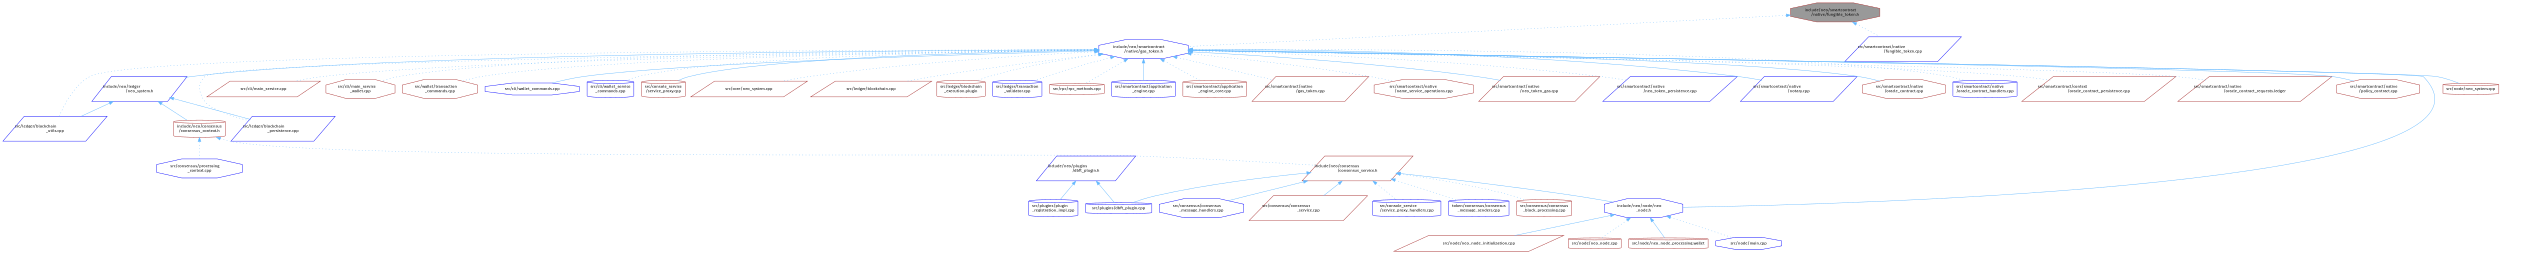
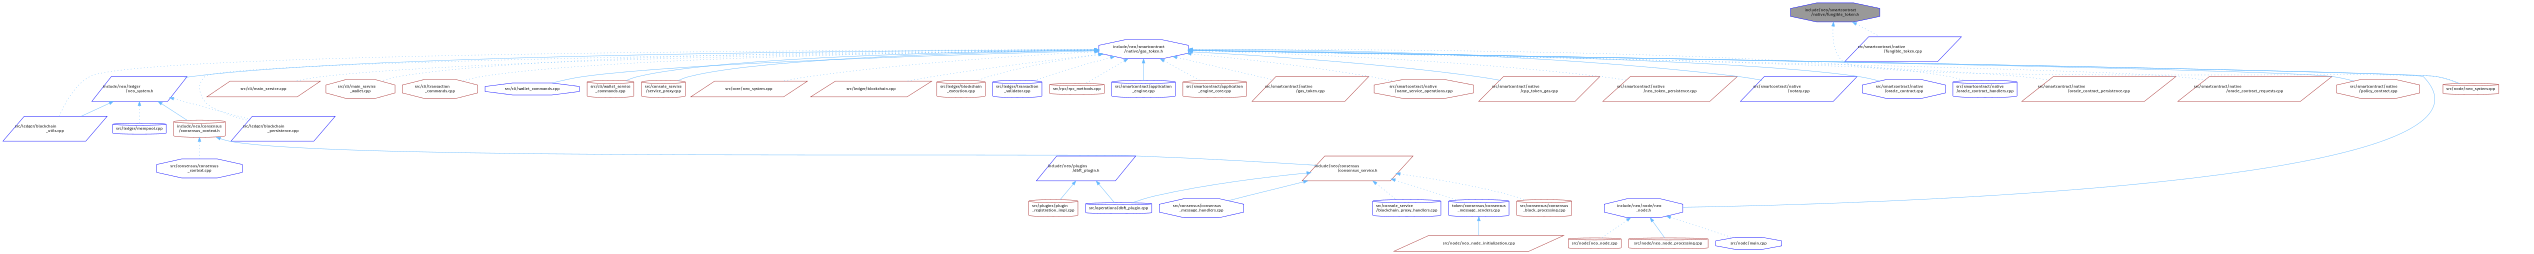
node "include/neo/smartcontract /native/fungible_token.h": color brown -> blue
edge "include/neo/smartcontract /native/gas_token.h" -> "include/neo/smartcontract /native/fungible_token.h": now "src/node/neo_system.cpp" -> "include/neo/smartcontract /native/fungible_token.h"
edge "src/cli/wallet_service _commands.cpp" -> "include/neo/smartcontract /native/gas_token.h": style dotted -> solid
node "src/wallet/transaction _commands.cpp": label "src/wallet/transaction _commands.cpp" -> "src/cli/transaction _commands.cpp"
node "src/cli/wallet_service _commands.cpp": color blue -> brown
node "src/ledger/blockchain _execution.plugin": label "src/ledger/blockchain _execution.plugin" -> "src/ledger/blockchain _execution.cpp"
node "src/smartcontract/native /neo_token_gas.cpp": label "src/smartcontract/native /neo_token_gas.cpp" -> "src/smartcontract/native /cpp_token_gas.cpp"
node "src/smartcontract/native /neo_token_persistence.cpp": color blue -> brown
node "src/smartcontract/native /oracle_contract.cpp": color brown -> blue
node "src/smartcontract/context /oracle_contract_persistence.cpp": label "src/smartcontract/context /oracle_contract_persistence.cpp" -> "src/smartcontract/native /oracle_contract_persistence.cpp"
node "src/smartcontract/native /oracle_contract_requests.ledger": label "src/smartcontract/native /oracle_contract_requests.ledger" -> "src/smartcontract/native /oracle_contract_requests.cpp"
edge "src/ledger/blockchain _persistence.cpp" -> "include/neo/ledger /neo_system.h": style solid -> dotted
node "src/ledger/mempool.cpp": added
edge "include/neo/consensus /consensus_service.h" -> "include/neo/consensus /consensus_context.h": style dotted -> solid
node "src/consensus/processing _context.cpp": label "src/consensus/processing _context.cpp" -> "src/consensus/consensus _context.cpp"
edge "include/neo/node/neo _node.h" -> "include/neo/consensus /consensus_service.h": removed
node "src/plugins/plugin _registration_impl.cpp": color blue -> brown
node "src/plugins/dbft_plugin.cpp": label "src/plugins/dbft_plugin.cpp" -> "src/operations/dbft_plugin.cpp"
node "src/consensus/consensus _service.cpp": removed
node "src/console_service /service_proxy_handlers.cpp": label "src/console_service /service_proxy_handlers.cpp" -> "src/console_service /blockchain_proxy_handlers.cpp"
edge "src/node/neo_node_initialization.cpp" -> "include/neo/node/neo _node.h": now "src/node/neo_node_initialization.cpp" -> "token/consensus/consensus _message_senders.cpp"
node "src/node/neo_node_processing.wallet": label "src/node/neo_node_processing.wallet" -> "src/node/neo_node_processing.cpp"
